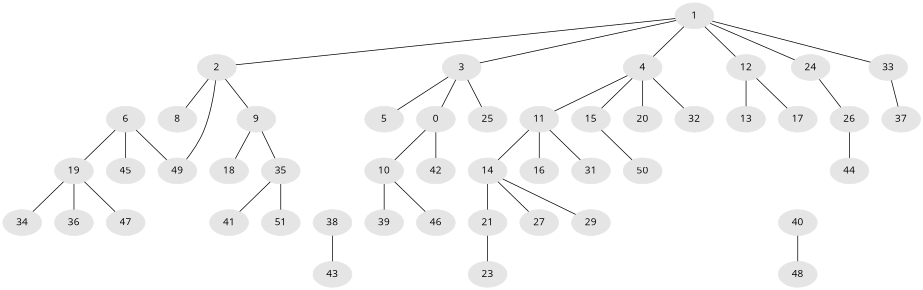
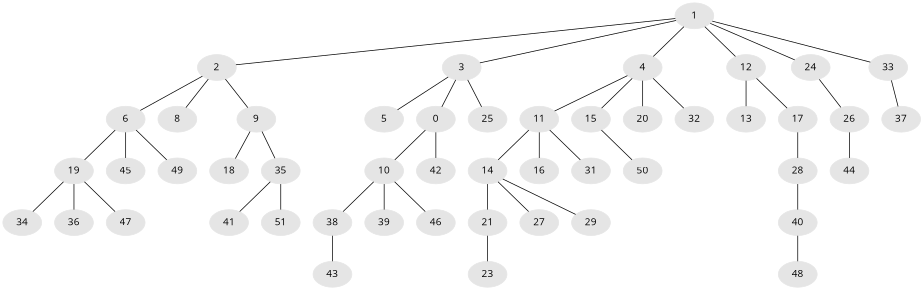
edge "2" -- "49": now "2" -- "6"
node "28": added
edge "10" -- "38": added
